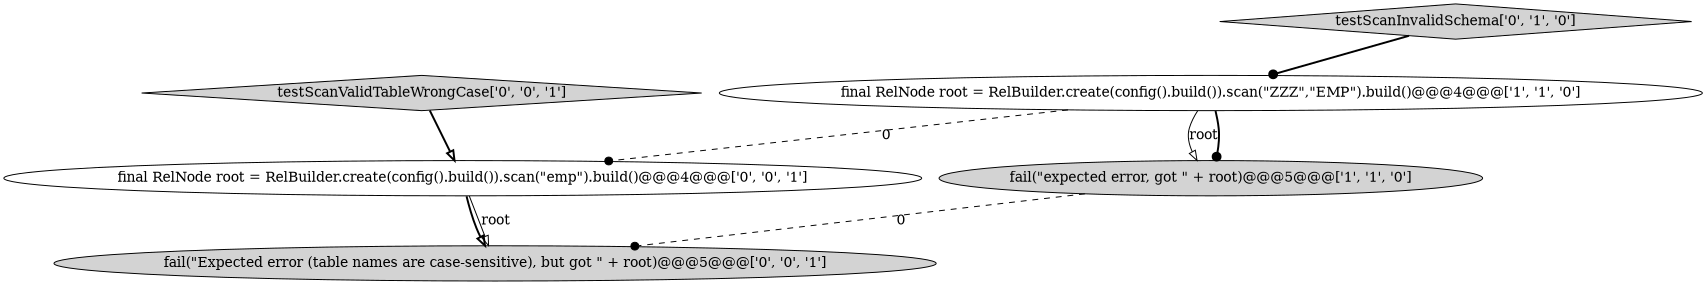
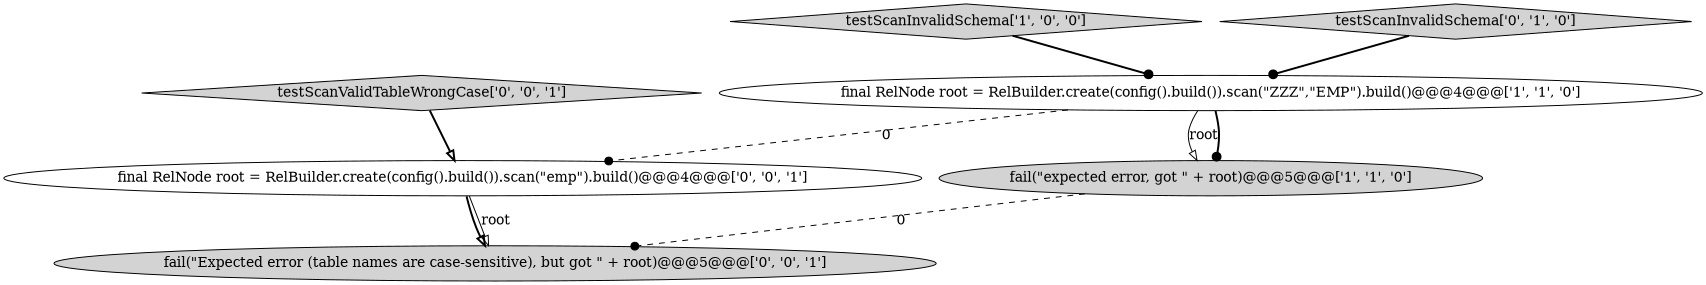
node "testScanInvalidSchema['1', '0', '0']": added
